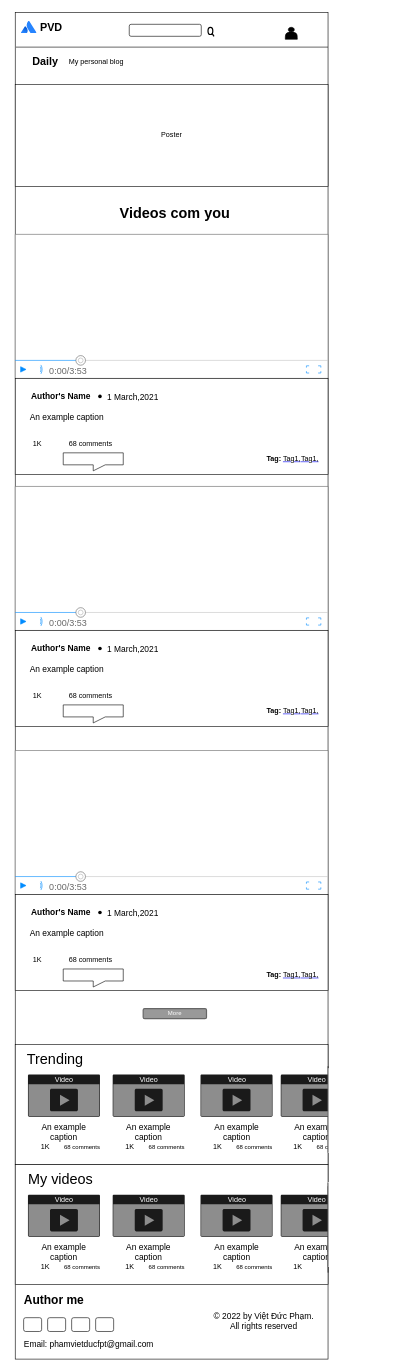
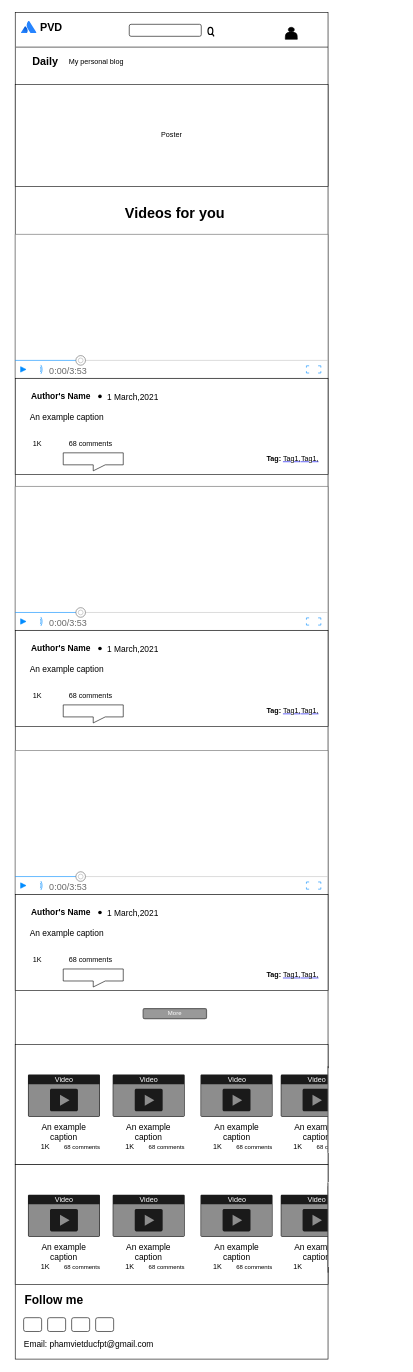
node "Videos com you": label "Videos com you" -> "Videos for you"
node "Trending": removed
node "My videos": removed
node "Author me": label "Author me" -> "Follow me"
node "© 2022 by Việt Đức Phạm. All rights reserved": removed
